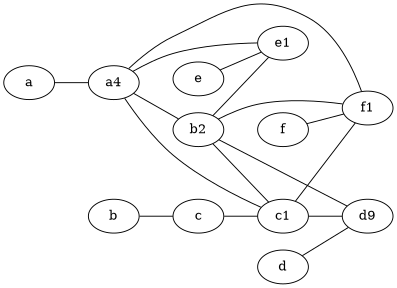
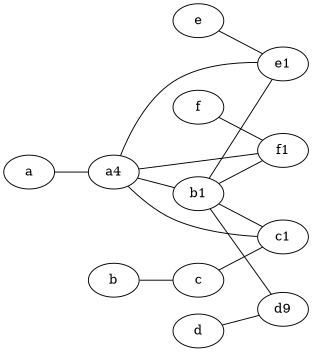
node "b2": label "b2" -> "b1"
edge "f1" -- "c1": removed
edge "c1" -- "d9": removed
